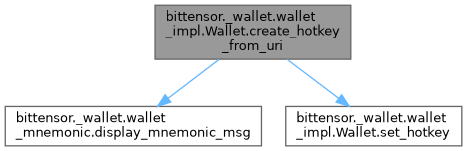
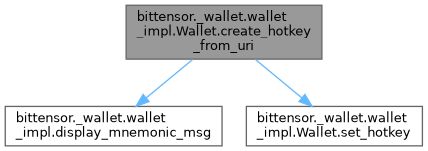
node "bittensor._wallet.wallet _mnemonic.display_mnemonic_msg": label "bittensor._wallet.wallet _mnemonic.display_mnemonic_msg" -> "bittensor._wallet.wallet _impl.display_mnemonic_msg"
